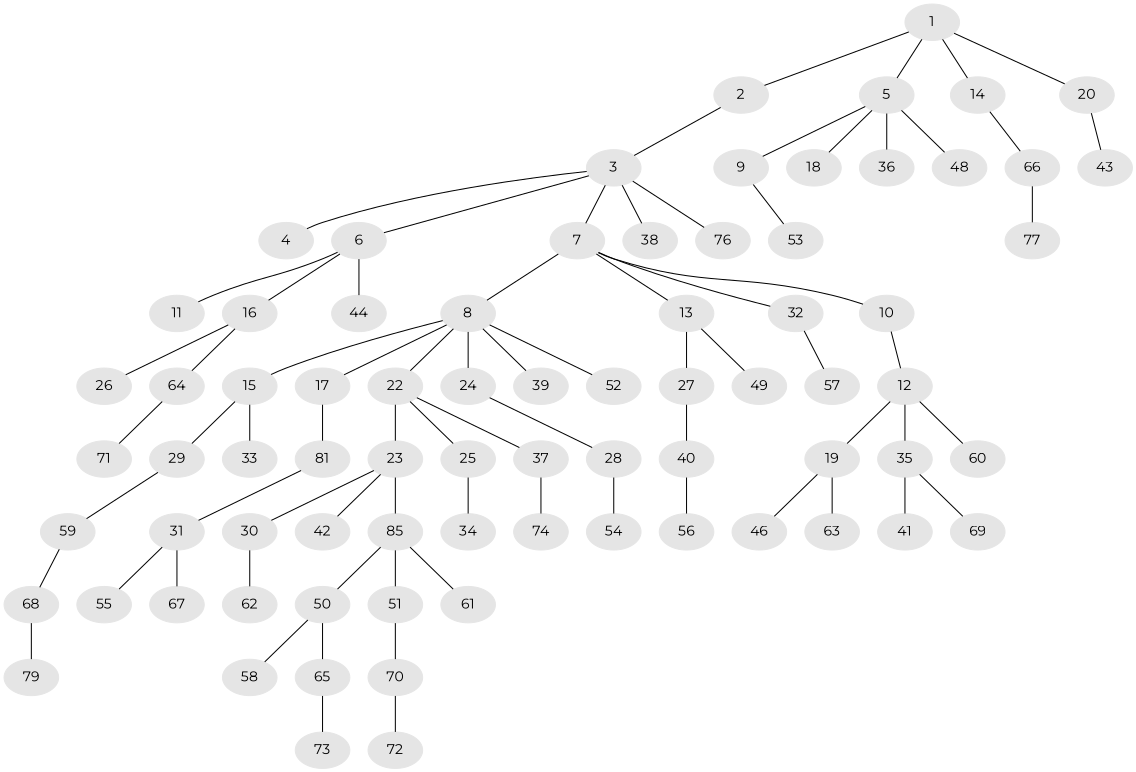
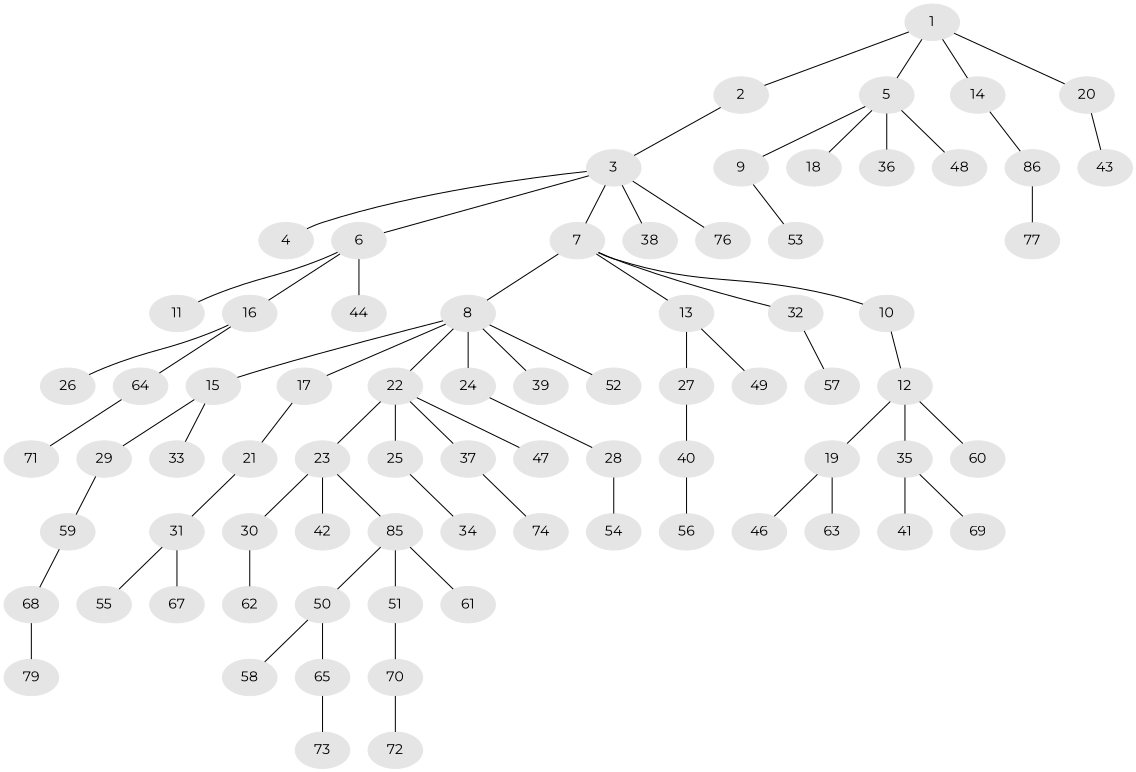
node "66": label "66" -> "86"
node "81": label "81" -> "21"
node "47": added
